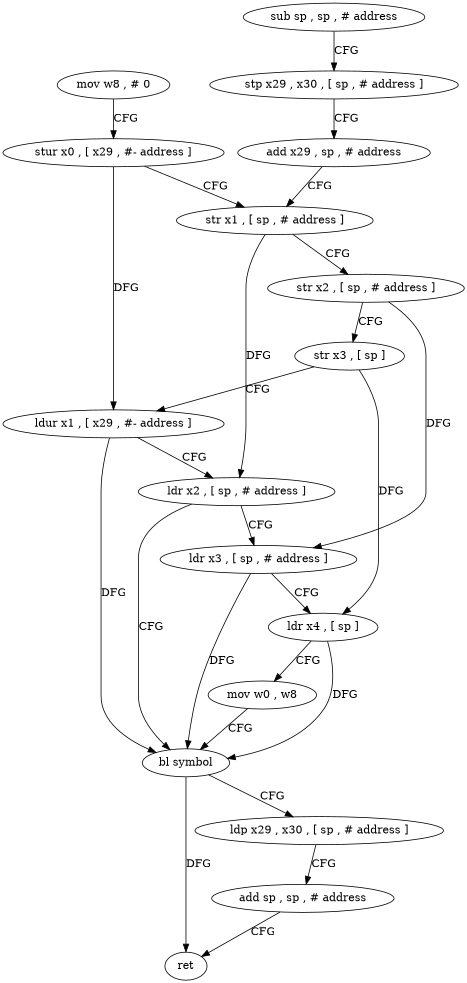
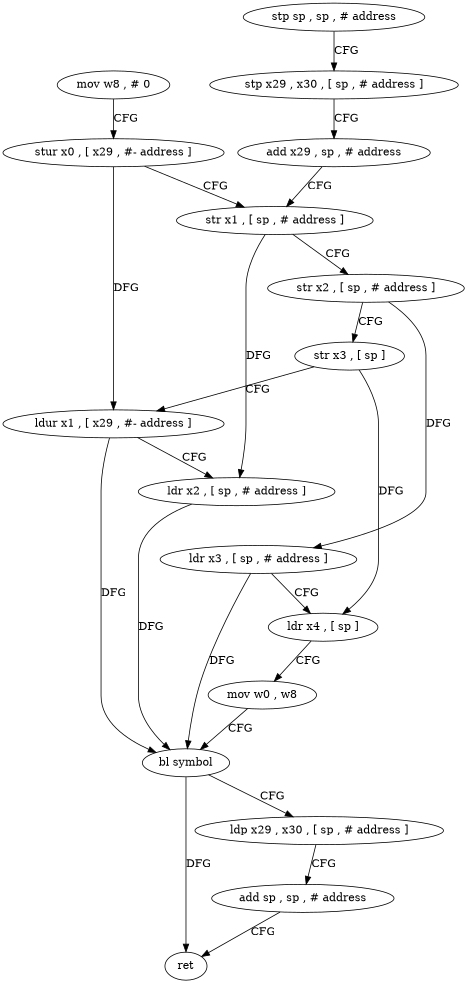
node "sub sp , sp , # address": label "sub sp , sp , # address" -> "stp sp , sp , # address"
edge "ldr x2 , [ sp , # address ]" -> "ldr x3 , [ sp , # address ]": removed, label "CFG"
edge "ldr x2 , [ sp , # address ]" -> "bl symbol": label "CFG" -> "DFG"
edge "ldr x4 , [ sp ]" -> "bl symbol": removed, label "DFG"
